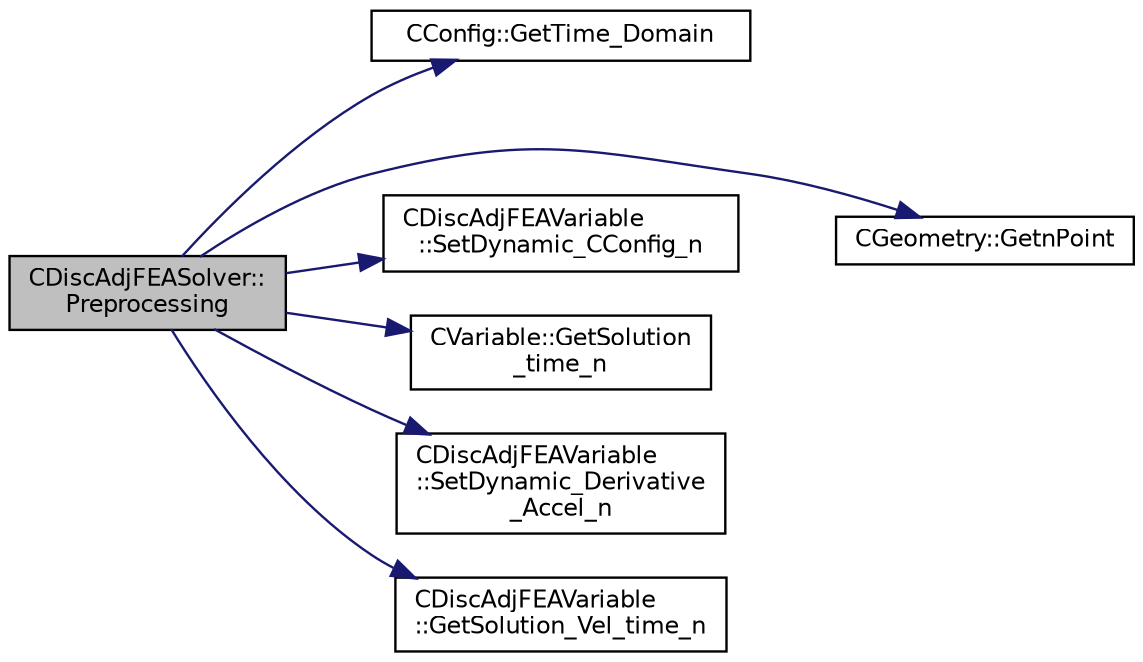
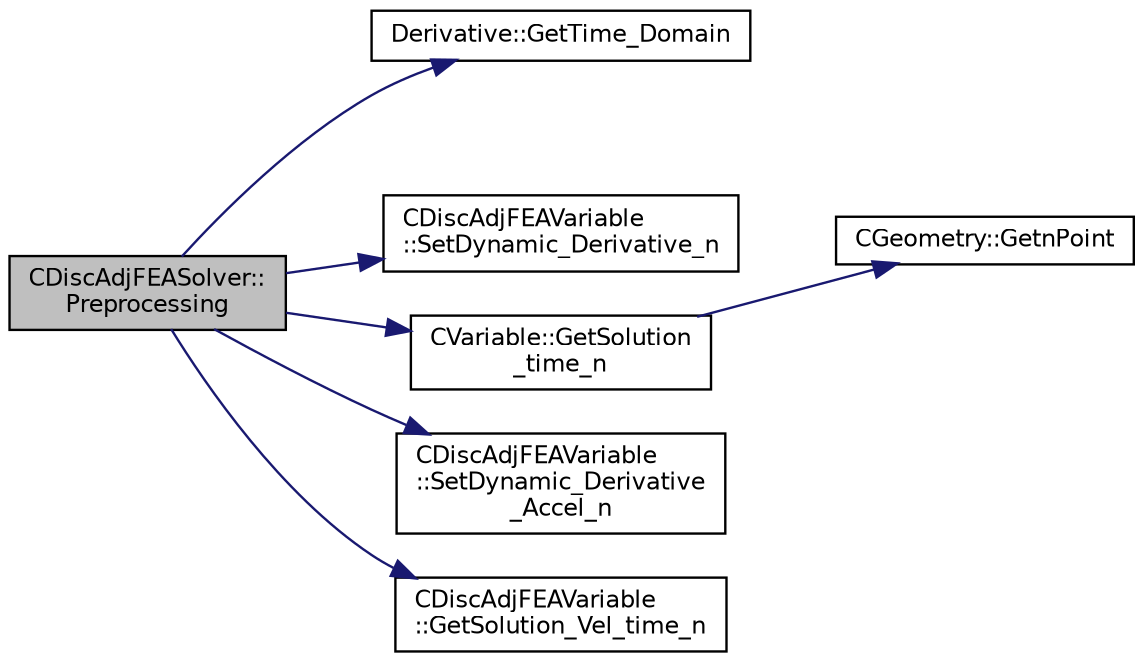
node "CConfig::GetTime_Domain": label "CConfig::GetTime_Domain" -> "Derivative::GetTime_Domain"
edge "CDiscAdjFEASolver:: Preprocessing" -> "CGeometry::GetnPoint": now "CVariable::GetSolution _time_n" -> "CGeometry::GetnPoint"
node "CDiscAdjFEAVariable ::SetDynamic_CConfig_n": label "CDiscAdjFEAVariable ::SetDynamic_CConfig_n" -> "CDiscAdjFEAVariable ::SetDynamic_Derivative_n"
